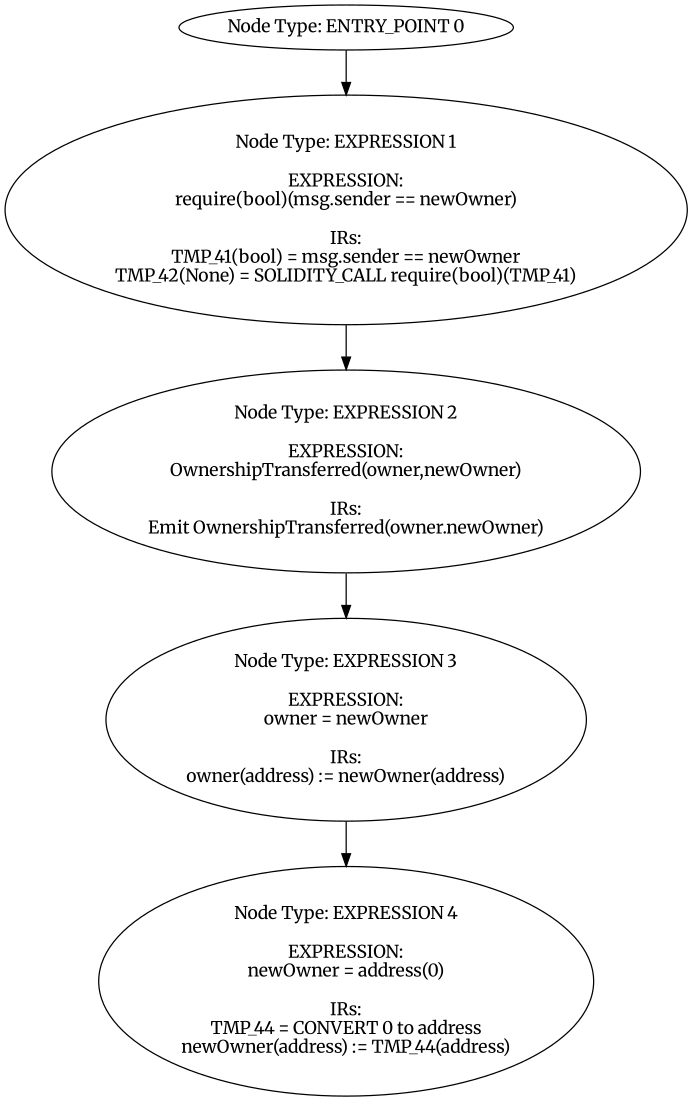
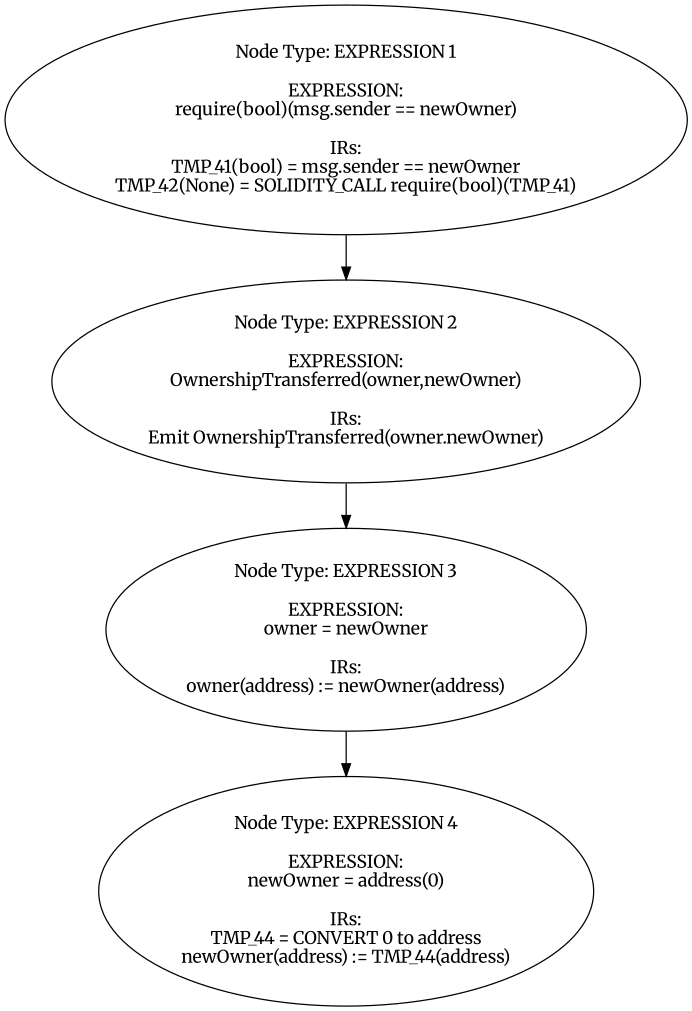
node "Node Type: ENTRY_POINT 0": removed
